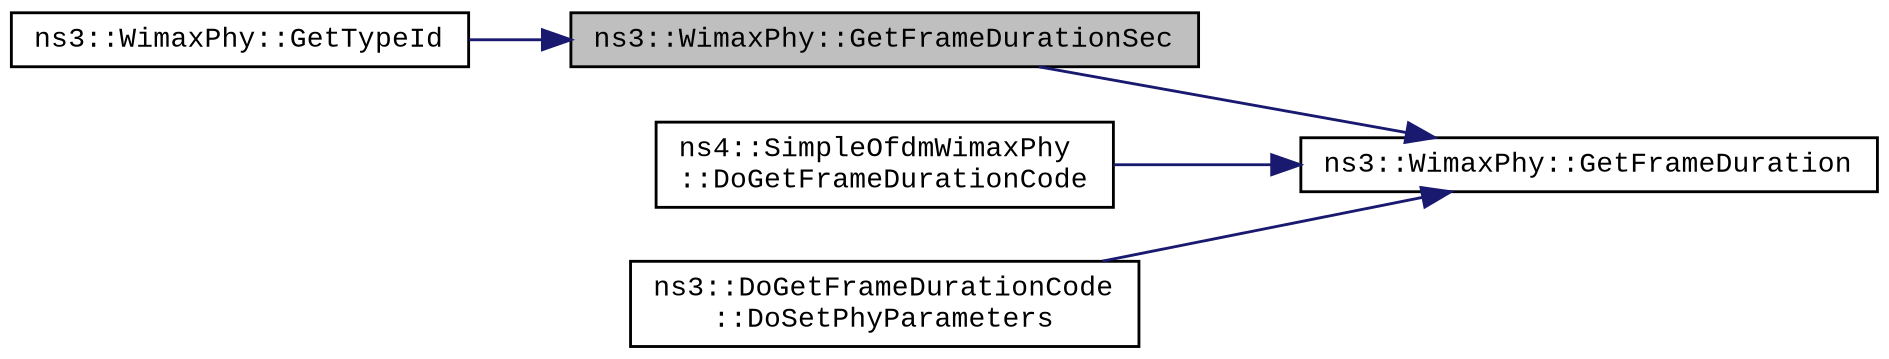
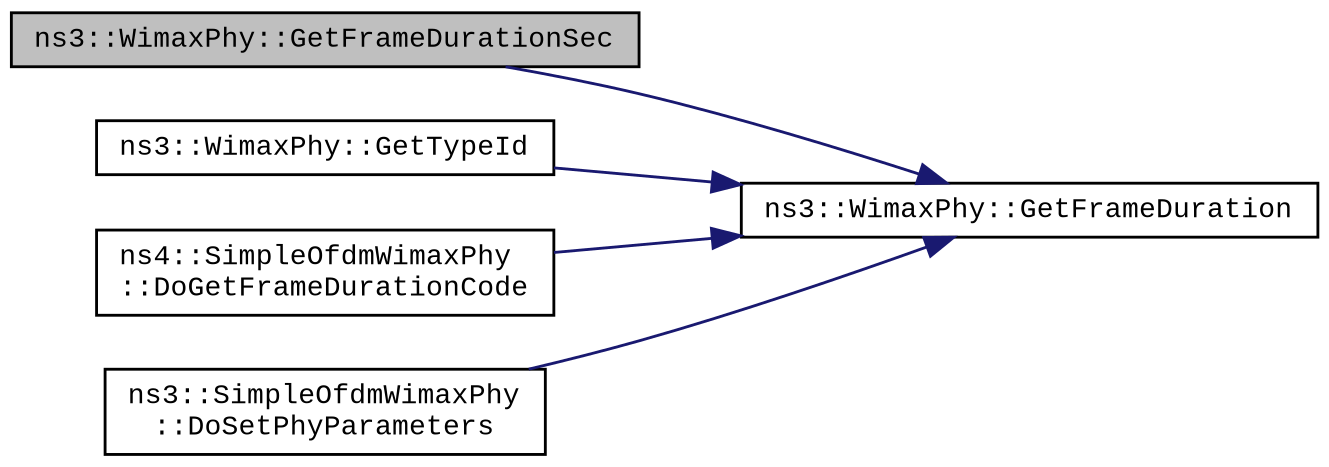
edge "ns3::WimaxPhy::GetTypeId" -> "ns3::WimaxPhy::GetFrameDurationSec": now "ns3::WimaxPhy::GetTypeId" -> "ns3::WimaxPhy::GetFrameDuration"
node "ns3::DoGetFrameDurationCode ::DoSetPhyParameters": label "ns3::DoGetFrameDurationCode ::DoSetPhyParameters" -> "ns3::SimpleOfdmWimaxPhy ::DoSetPhyParameters"
